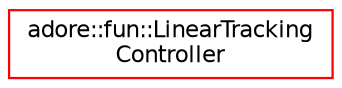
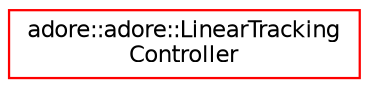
node "adore::fun::LinearTracking Controller": label "adore::fun::LinearTracking Controller" -> "adore::adore::LinearTracking Controller"
